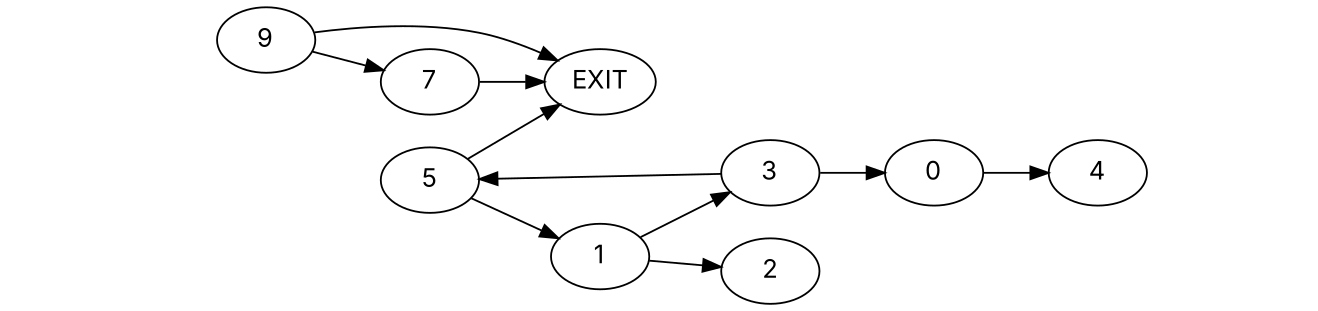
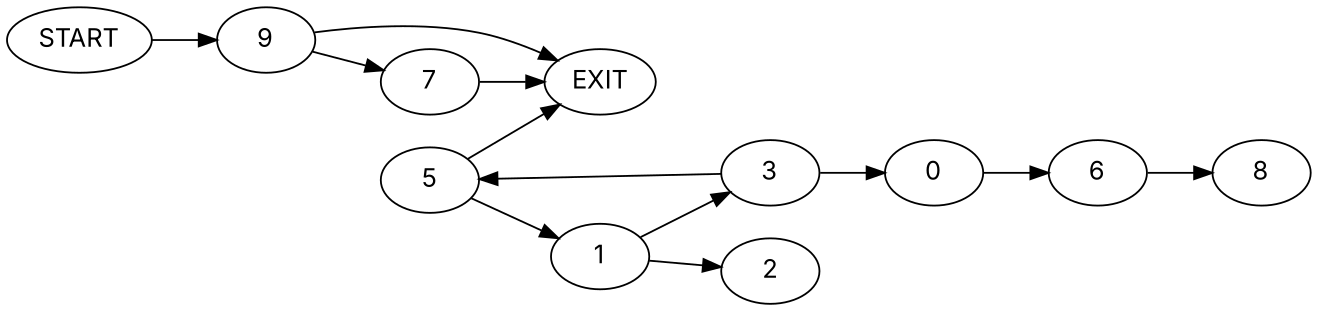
node "START": added
node "4": label "4" -> "6"
node "8": added
